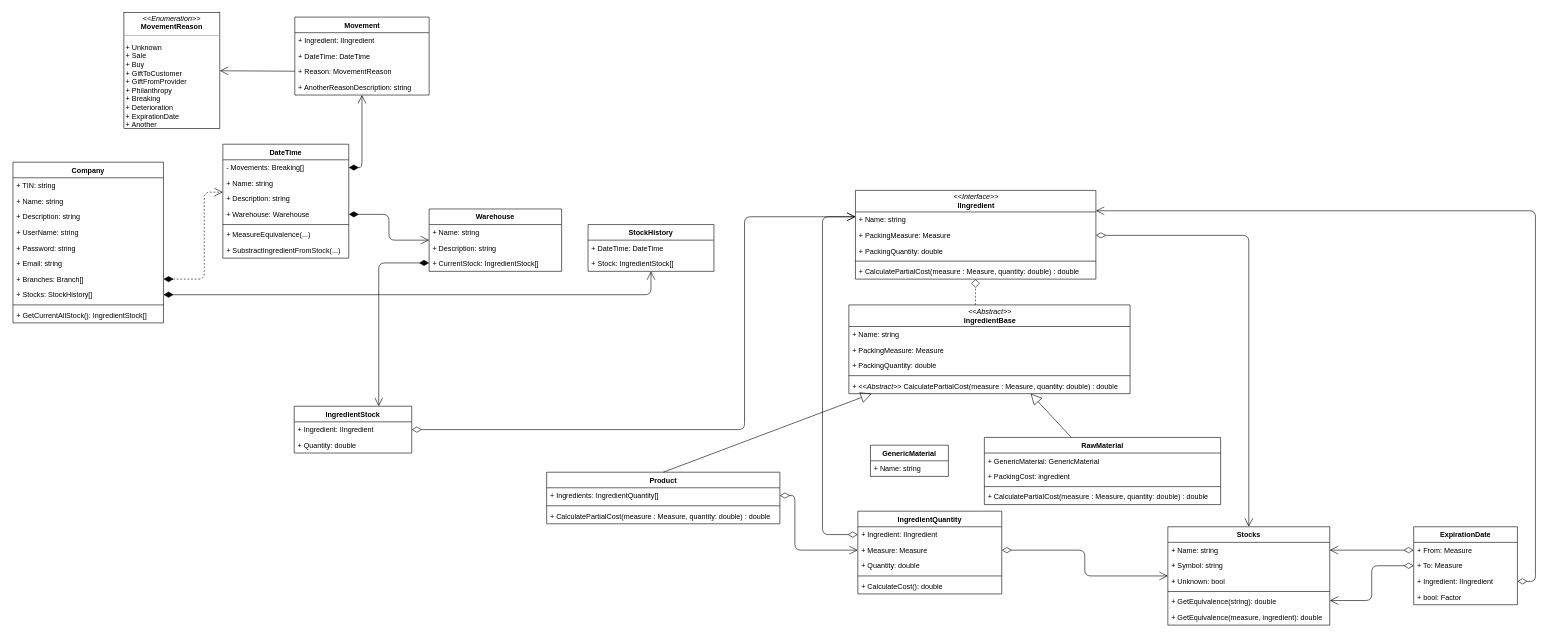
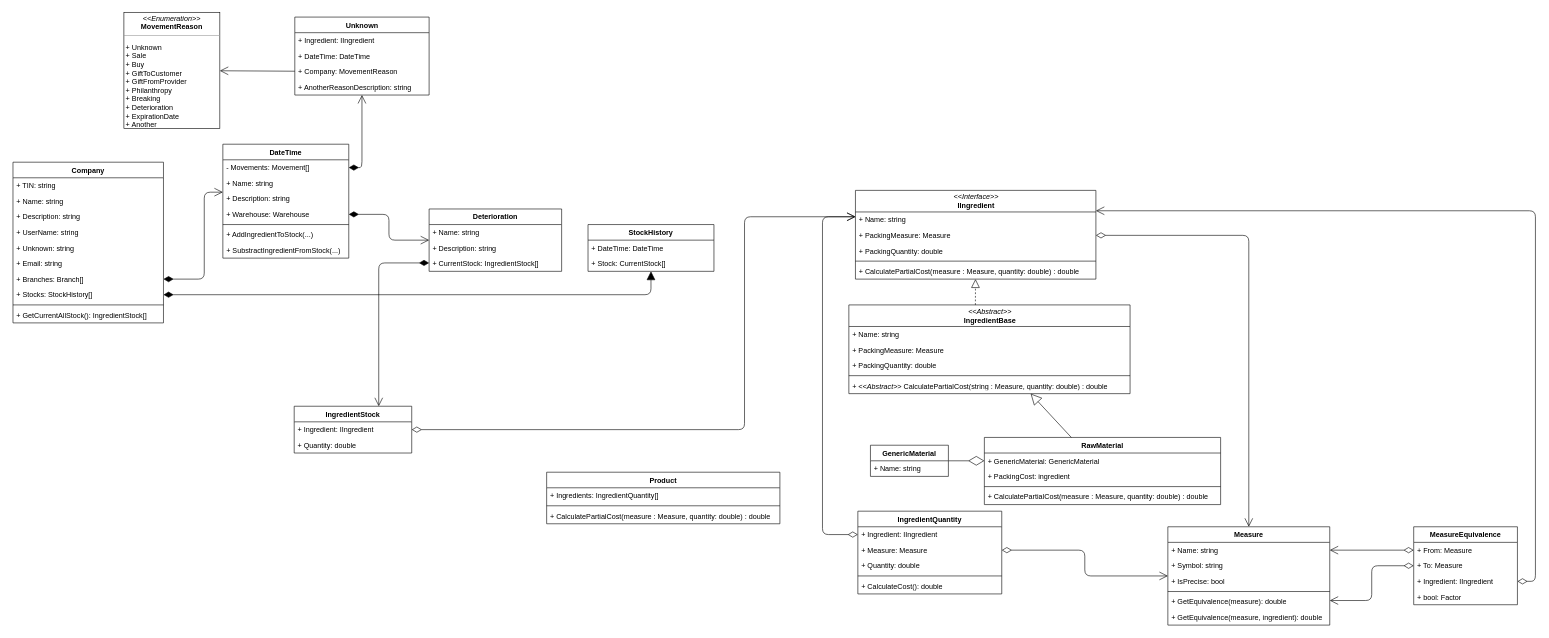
node "Movement": label "Movement" -> "Unknown"
node "+ Reason: MovementReason": label "+ Reason: MovementReason" -> "+ Company: MovementReason"
node "- Movements: Breaking[]": label "- Movements: Breaking[]" -> "- Movements: Movement[]"
node "Warehouse": label "Warehouse" -> "Deterioration"
node "+ MeasureEquivalence(...)": label "+ MeasureEquivalence(...)" -> "+ AddIngredientToStock(...)"
edge "DateTime" -- "+ Branches: Branch[]": style dashed -> solid
node "+ Password: string": label "+ Password: string" -> "+ Unknown: string"
node "+ Stock: IngredientStock[]": label "+ Stock: IngredientStock[]" -> "+ Stock: CurrentStock[]"
edge "StockHistory" -- "+ Stocks: StockHistory[]": arrowhead open -> block
edge "<<Abstract>> IngredientBase" -> "<<Interface>> IIngredient": arrowhead diamond -> block
node "+ <<Abstract>> CalculatePartialCost(measure : Measure, quantity: double) : double": label "+ <<Abstract>> CalculatePartialCost(measure : Measure, quantity: double) : double" -> "+ <<Abstract>> CalculatePartialCost(string : Measure, quantity: double) : double"
edge "Product" -> "<<Abstract>> IngredientBase": removed
edge "GenericMaterial" -> "+ GenericMaterial: GenericMaterial": added
node "Stocks": label "Stocks" -> "Measure"
node "ExpirationDate": label "ExpirationDate" -> "MeasureEquivalence"
edge "+ Ingredients: IngredientQuantity[]" -- "+ Measure: Measure": removed
node "+ Unknown: bool": label "+ Unknown: bool" -> "+ IsPrecise: bool"
node "+ GetEquivalence(string): double": label "+ GetEquivalence(string): double" -> "+ GetEquivalence(measure): double"
